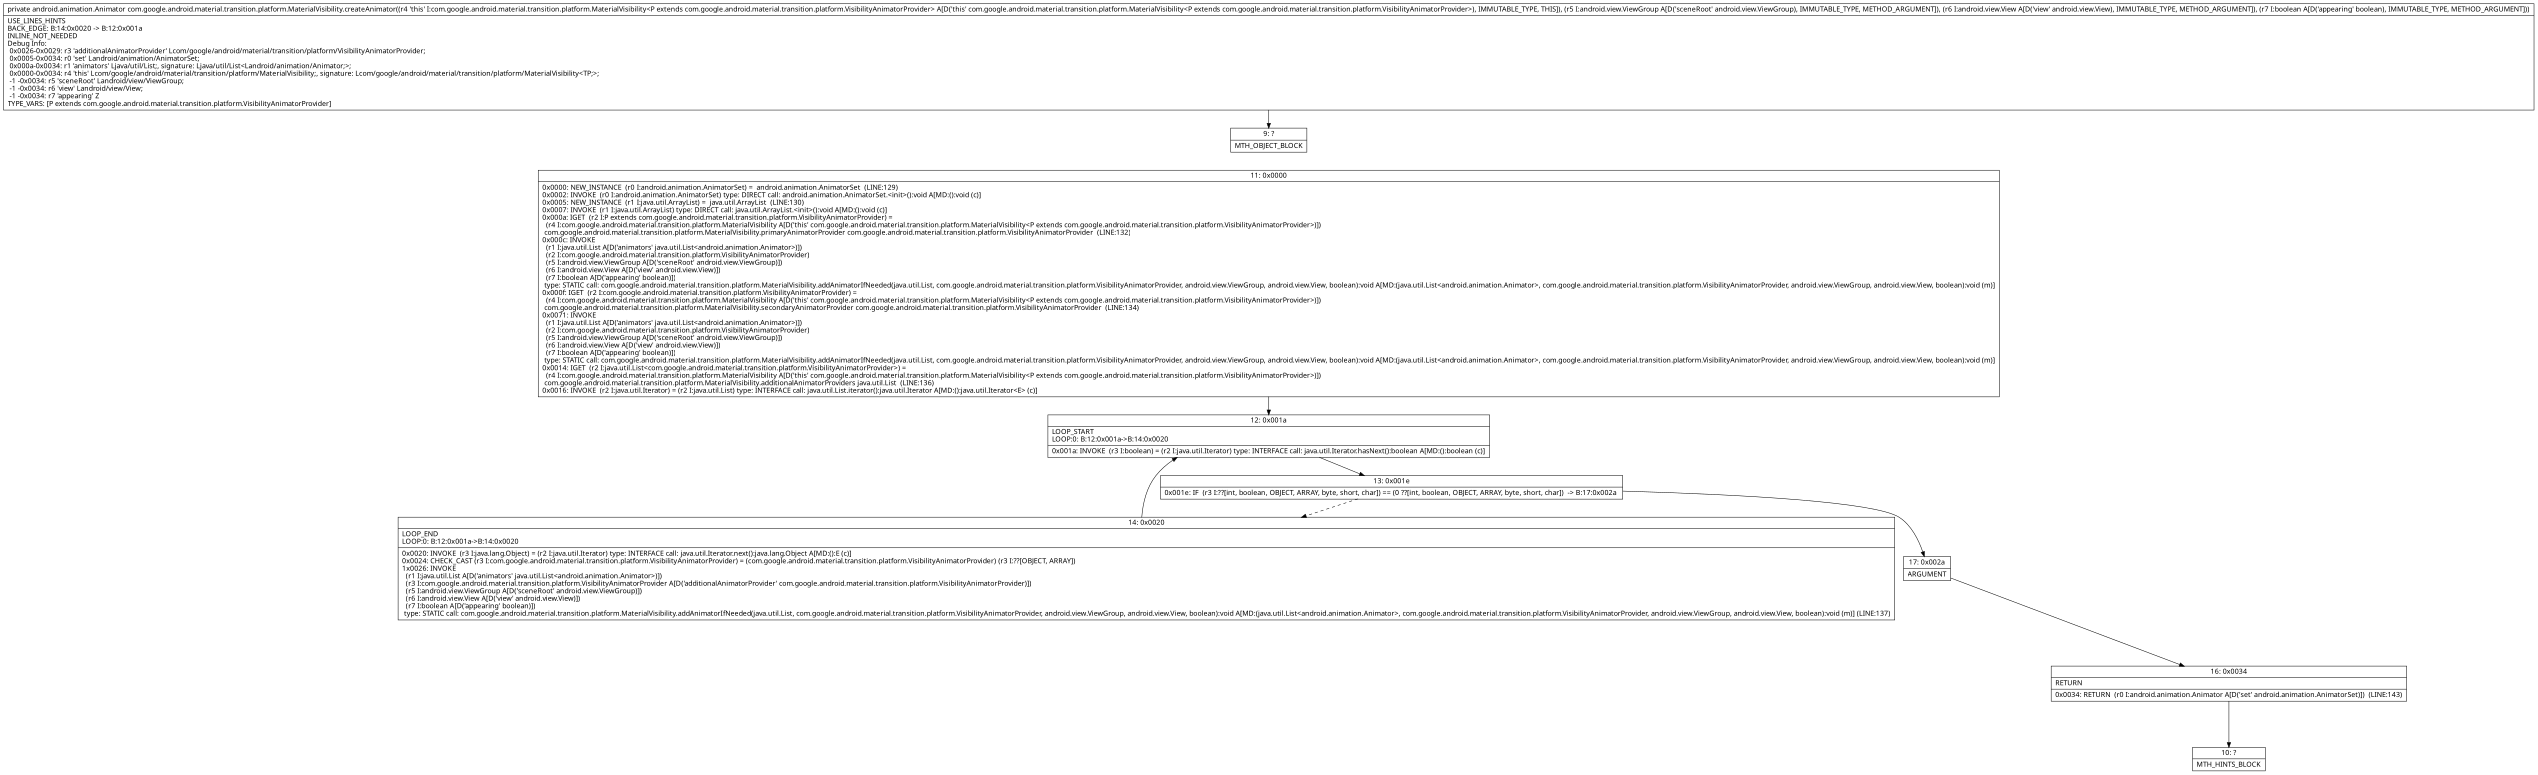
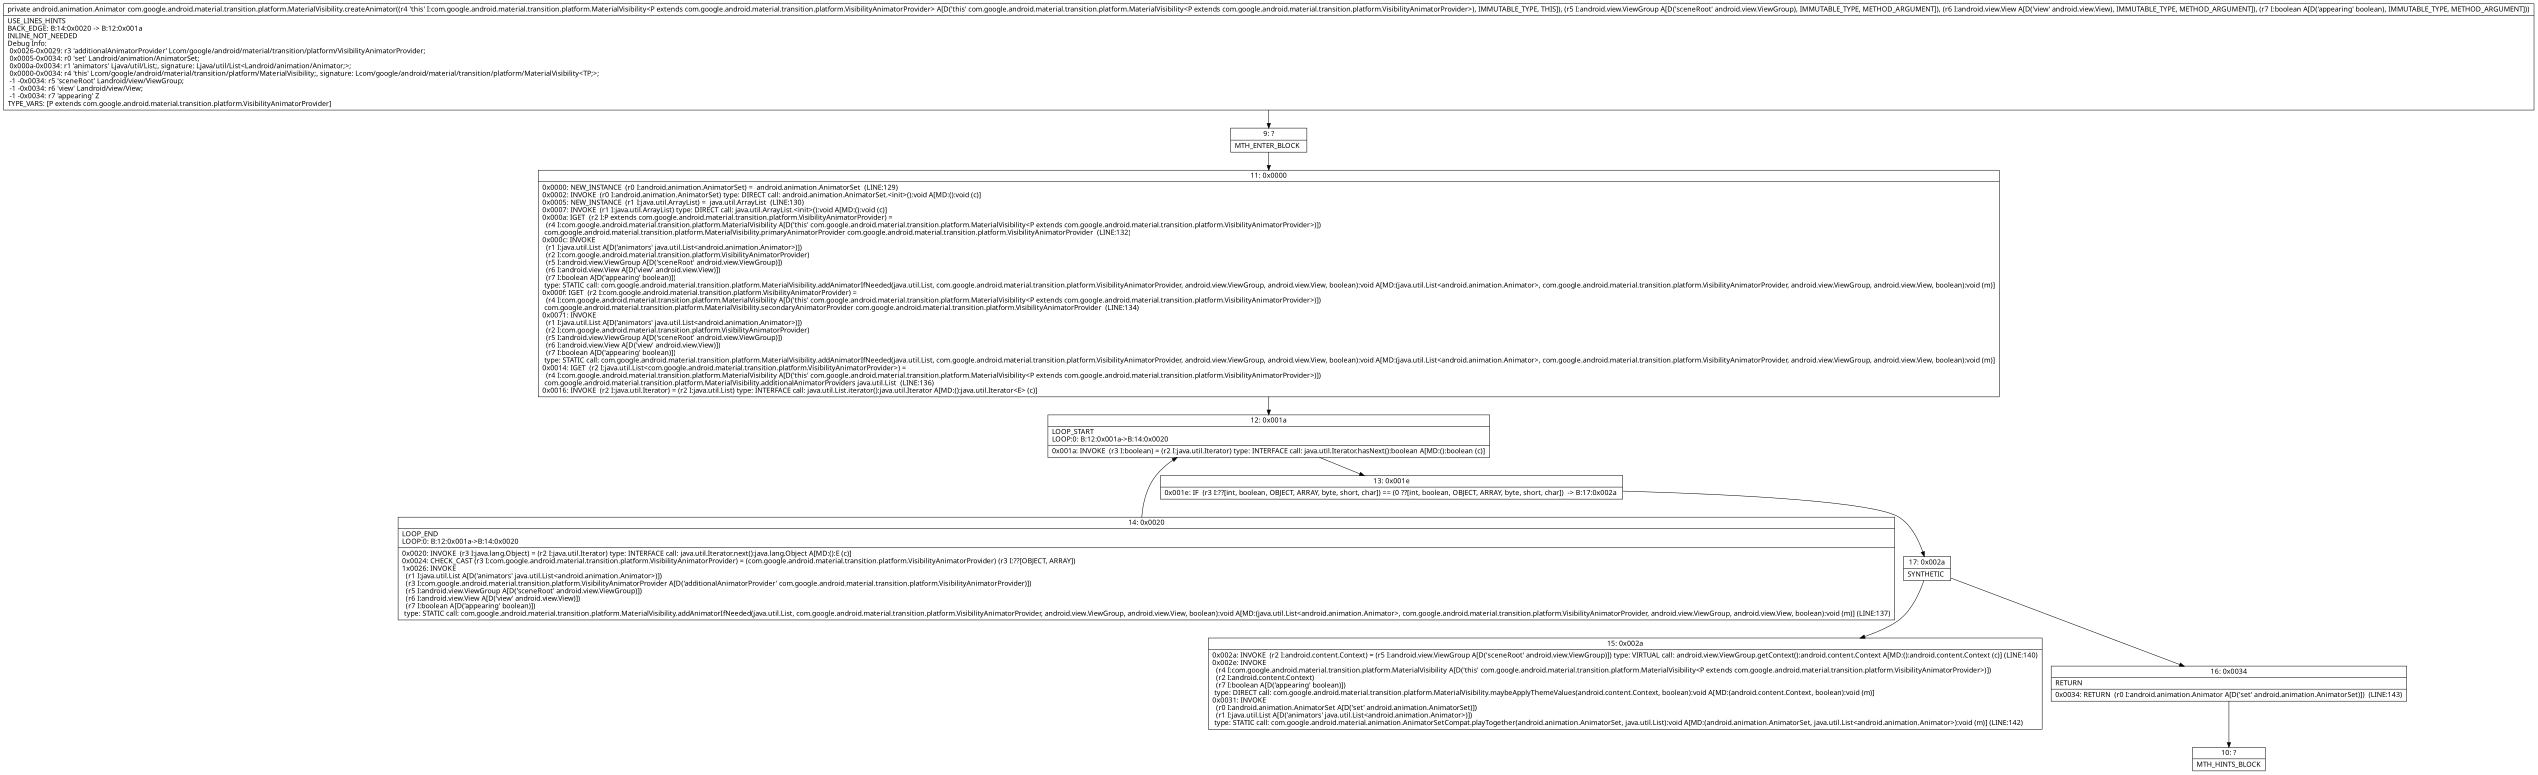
node "9: ?": text "MTH_OBJECT_BLOCK" -> "MTH_ENTER_BLOCK"
edge "9: ?" -> "11: 0x0000": added
edge "13: 0x001e" -> "14: 0x0020": removed
node "17: 0x002a": text "ARGUMENT" -> "SYNTHETIC"
node "15: 0x002a": added
